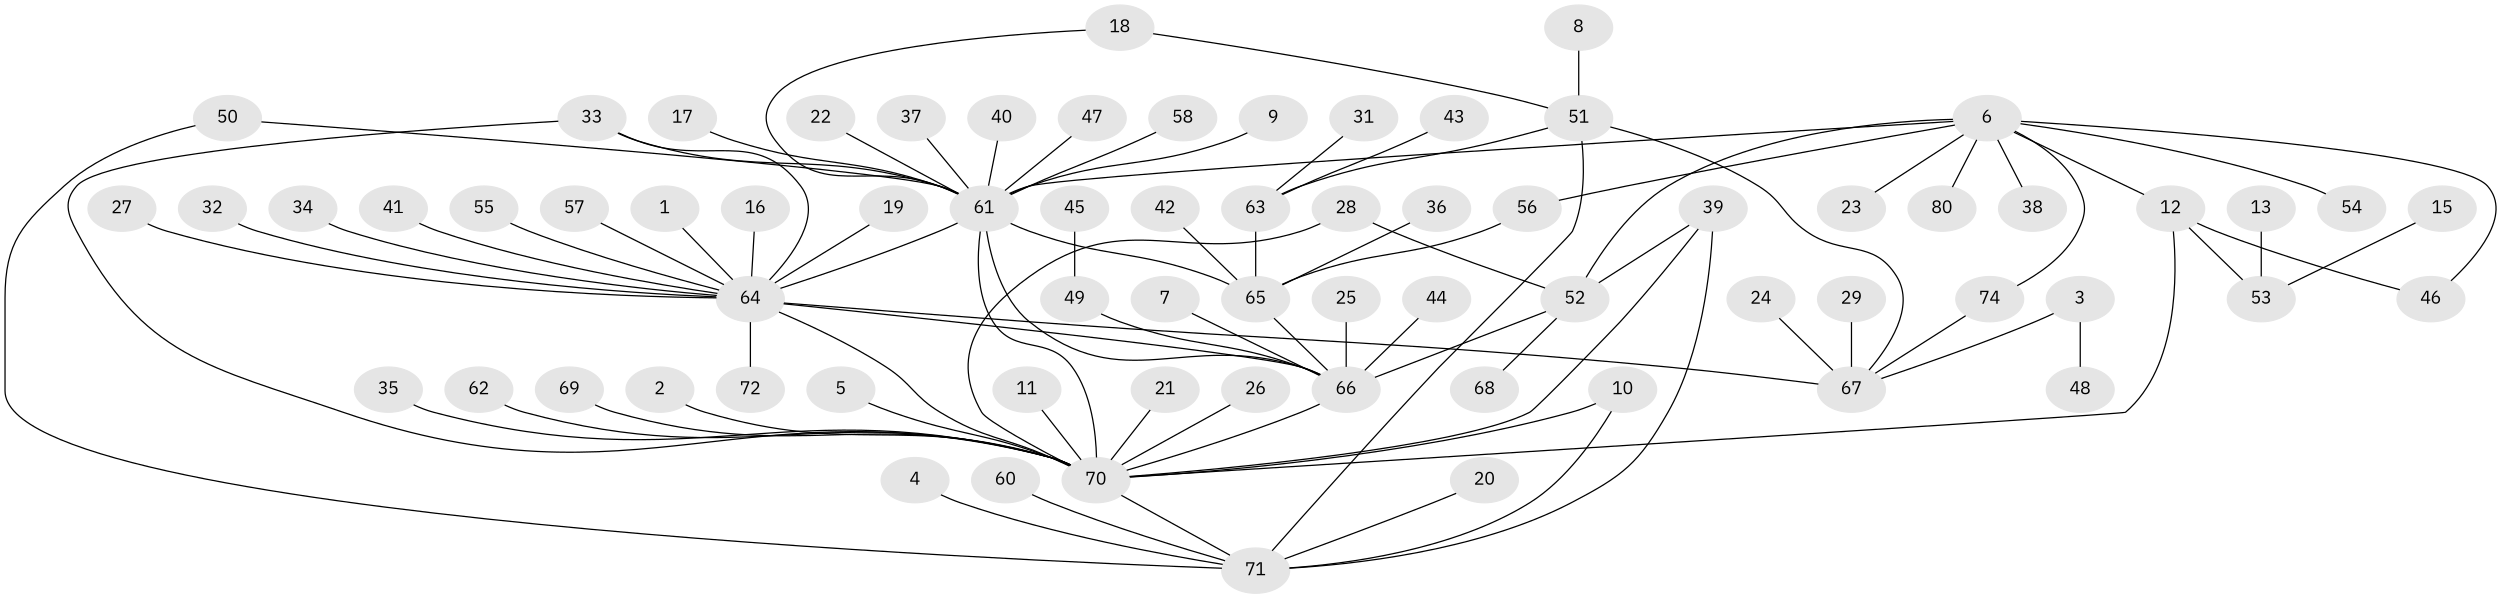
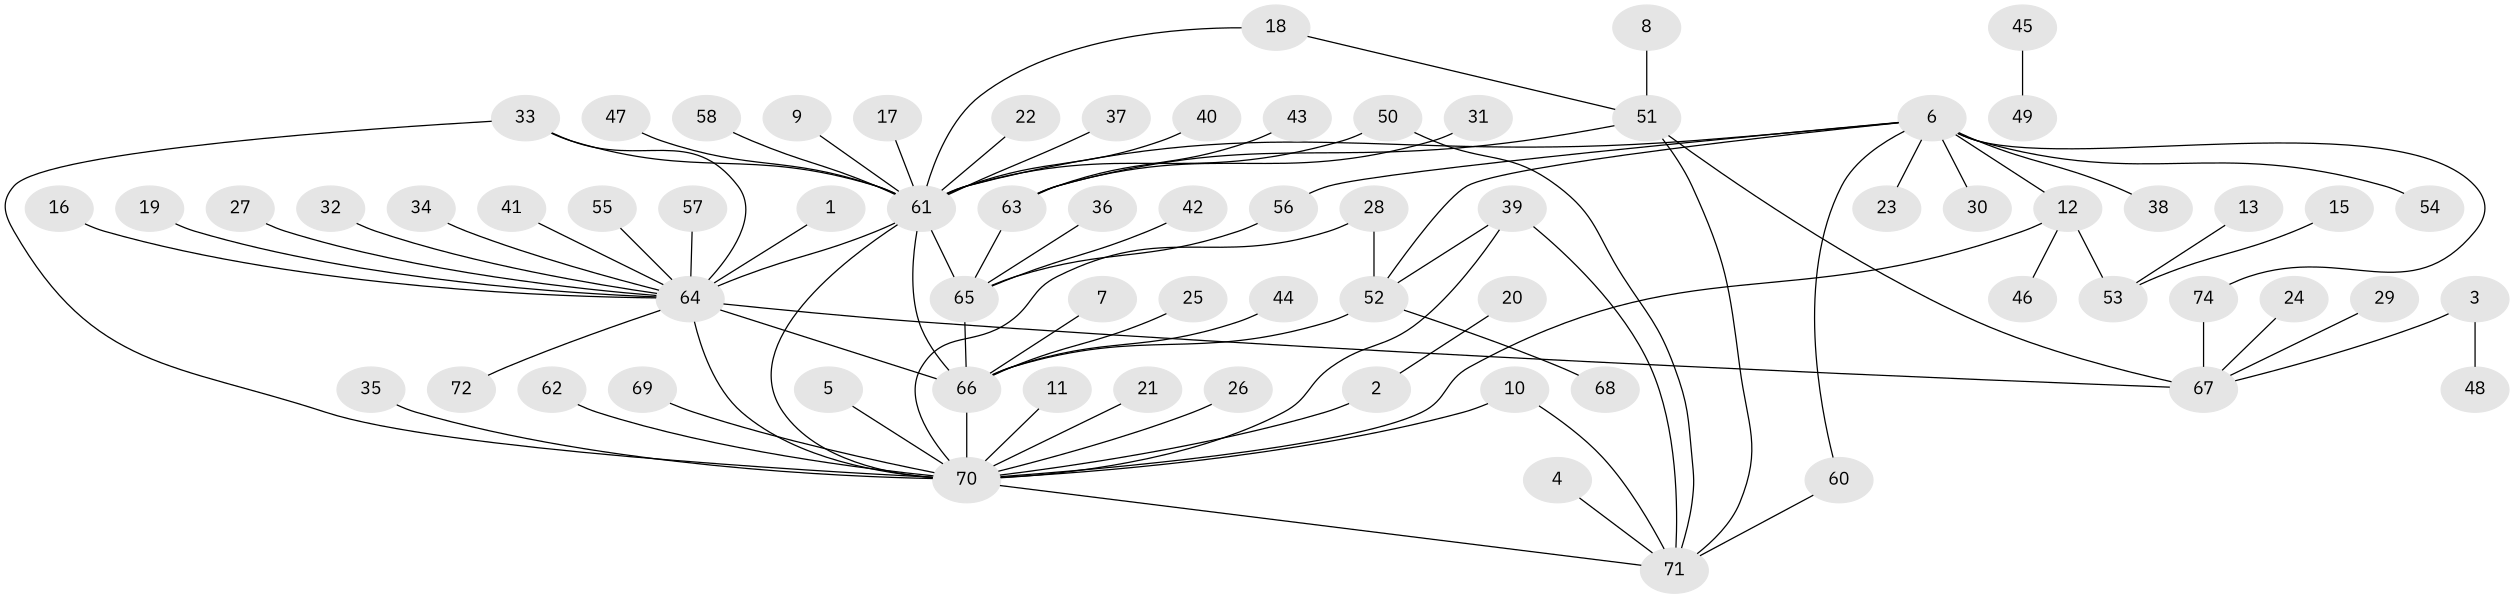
edge "6" -- "46": now "6" -- "60"
node "80": label "80" -> "30"
edge "49" -- "66": removed
edge "20" -- "71": now "20" -- "2"
